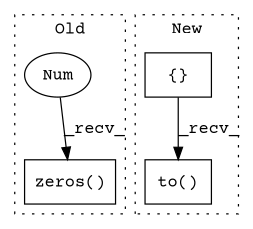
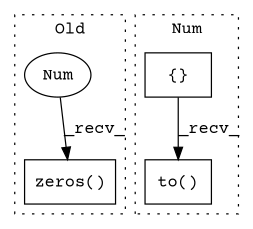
cluster "New": label "New" -> "Num"
